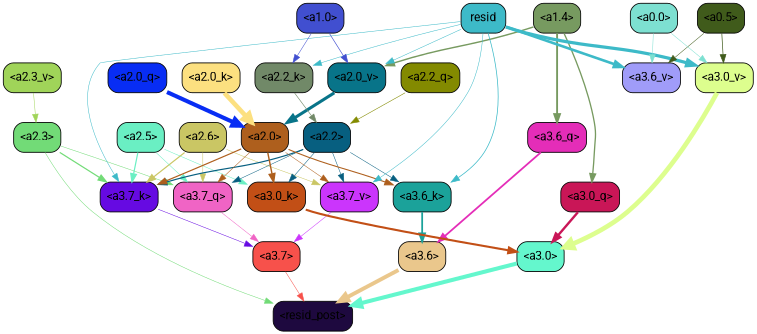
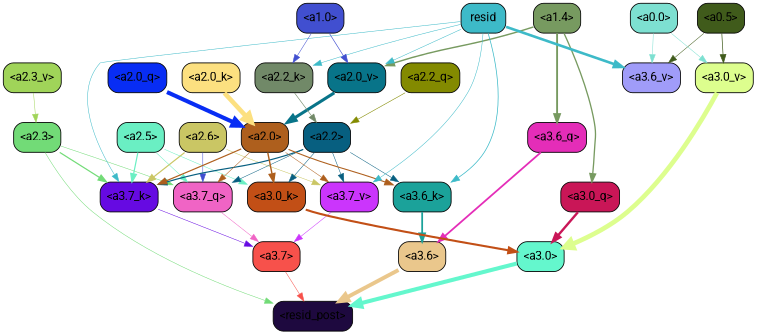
edge "resid" -> "<a3.0_v>": removed
edge "<a2.6>" -> "<a3.7_q>": color #cac664 -> #414fd0
